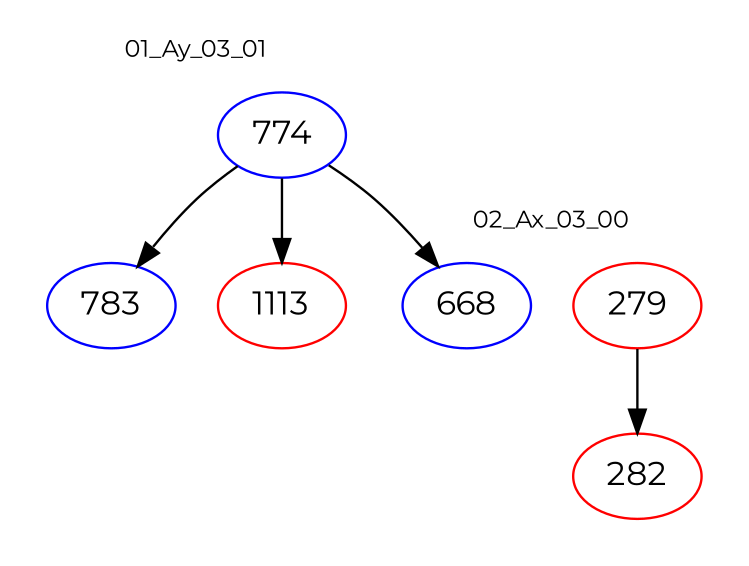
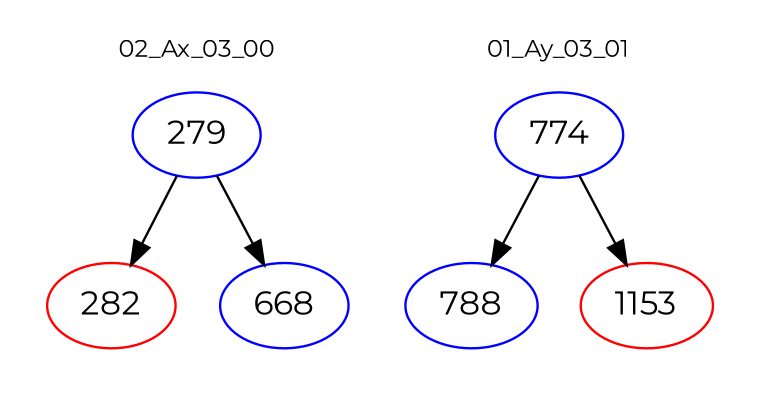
edge "774" -> "668": now "279" -> "668"
node "783": label "783" -> "788"
node "1113": label "1113" -> "1153"
node "279": color red -> blue
